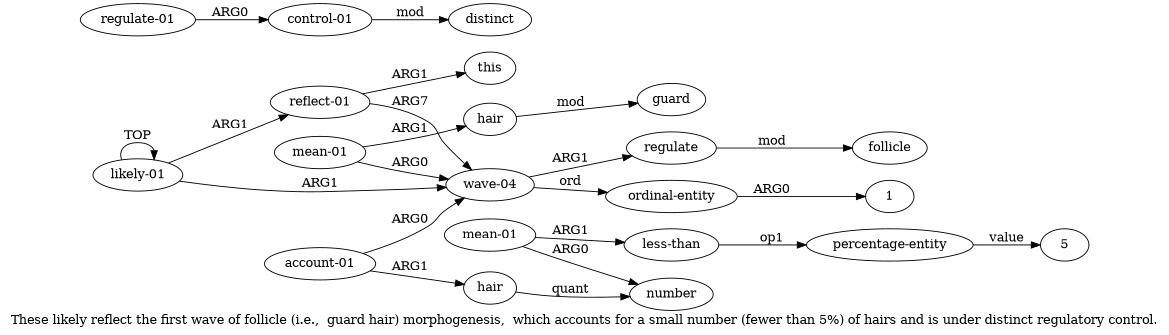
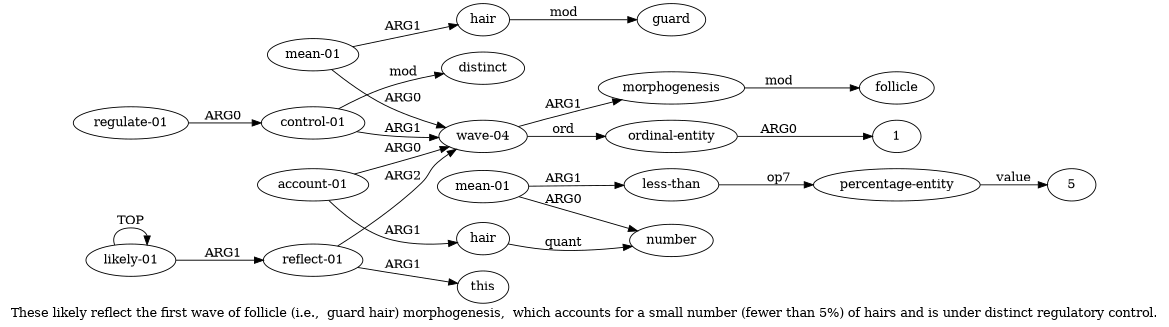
edge "reflect-01" -> "wave-04": label "ARG7" -> "ARG2"
node "regulate": label "regulate" -> "morphogenesis"
edge "likely-01" -> "wave-04": now "control-01" -> "wave-04"
edge "less-than" -> "percentage-entity": label "op1" -> "op7"
